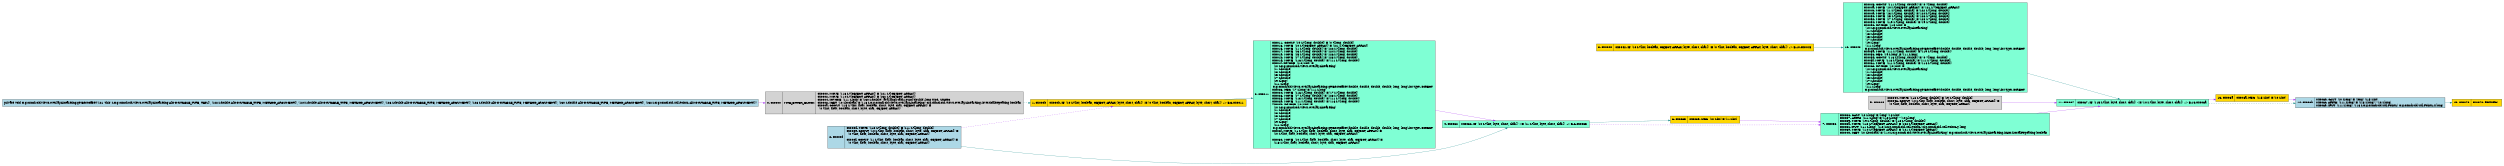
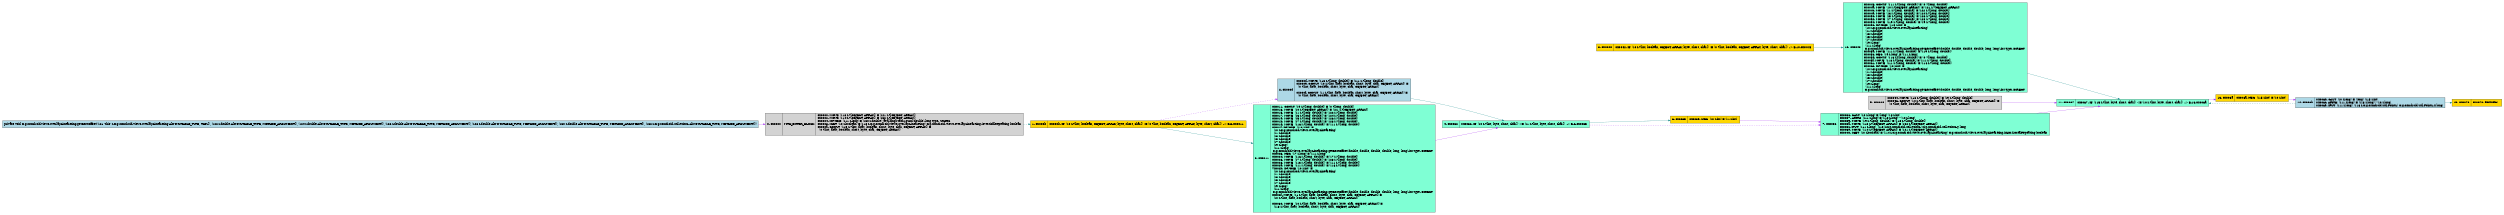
edge "11: 0x0067" -> "14: 0x006b": reversed
edge "2: 0x000d" -> "1: 0x000b": reversed
